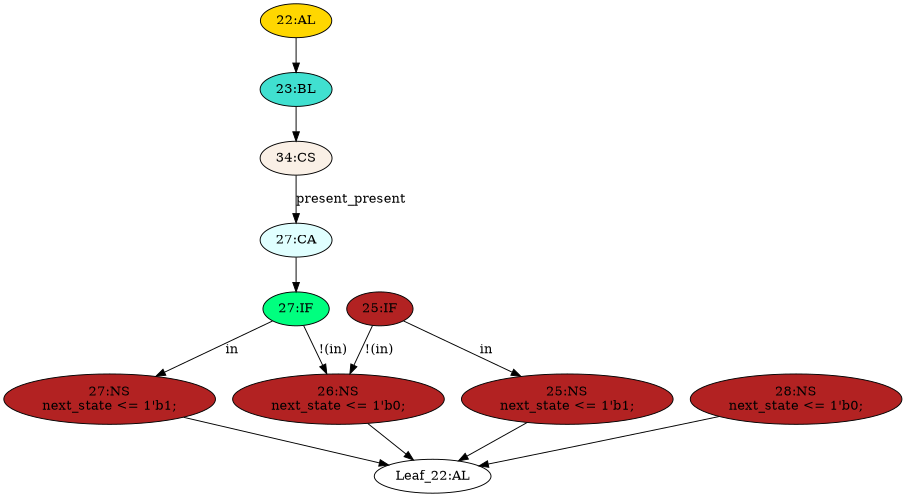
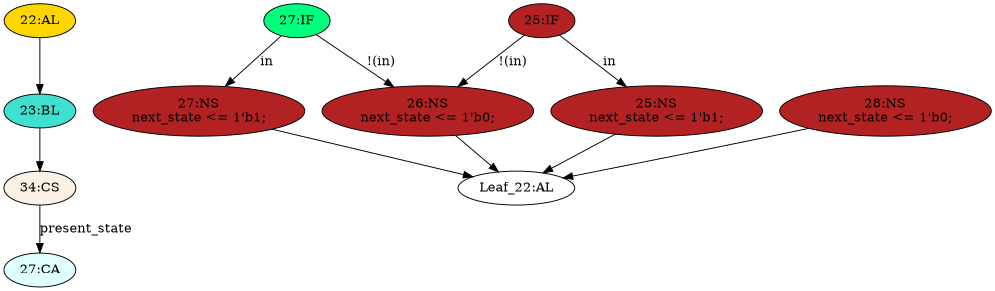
edge "34:CS" -> "27:CA": label "present_present" -> "present_state"
edge "27:CA" -> "27:IF": removed
